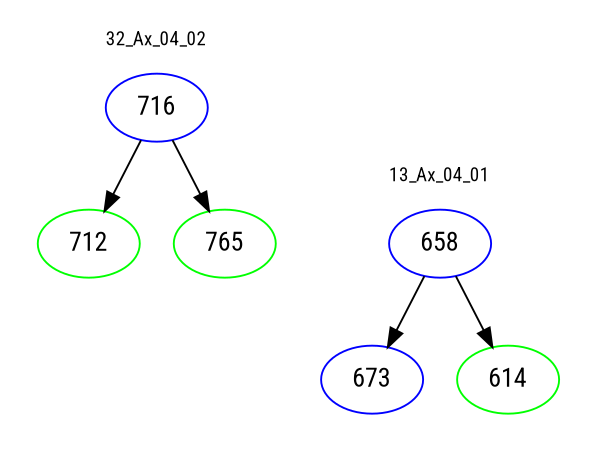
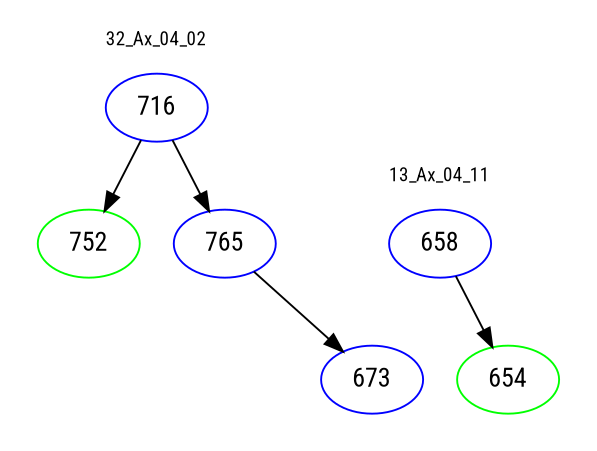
cluster "13_Ax_04_01": label "13_Ax_04_01" -> "13_Ax_04_11"
node "712": label "712" -> "752"
node "765": color green -> blue
edge "658" -> "673": now "765" -> "673"
node "614": label "614" -> "654"
